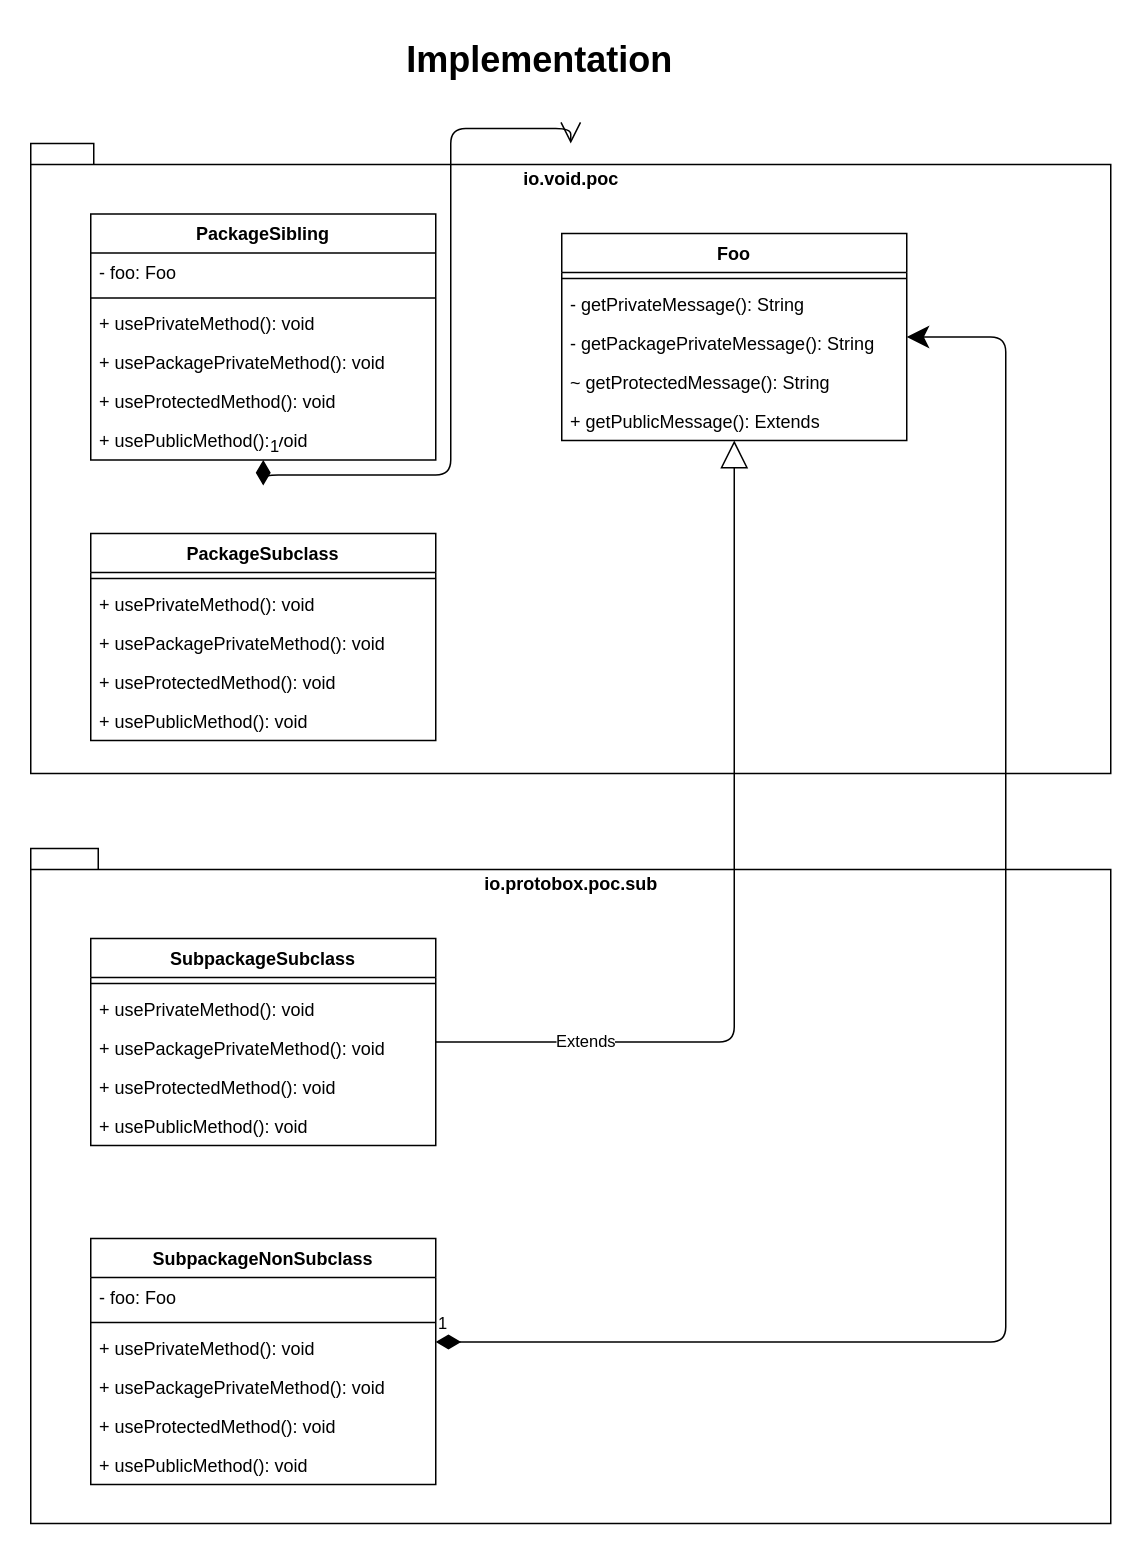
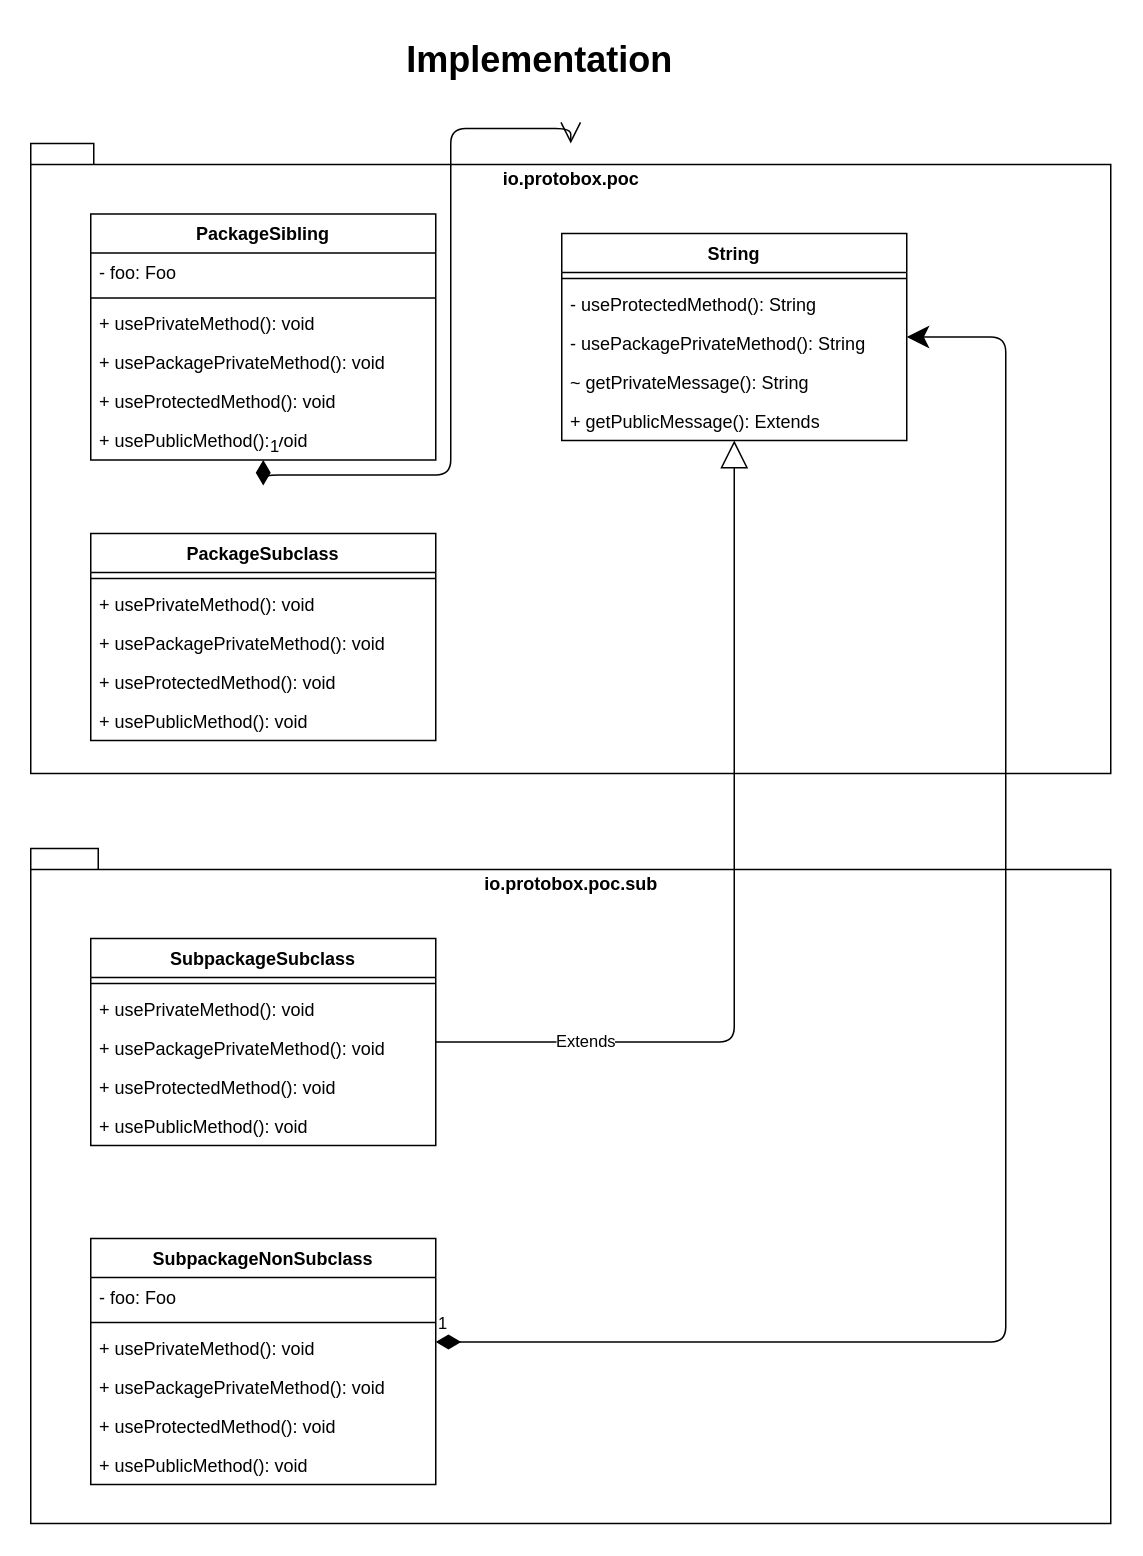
node "io.void.poc": label "io.void.poc" -> "io.protobox.poc"
node "Foo": label "Foo" -> "String"
node "- getPrivateMessage(): String": label "- getPrivateMessage(): String" -> "- useProtectedMethod(): String"
node "- getPackagePrivateMessage(): String": label "- getPackagePrivateMessage(): String" -> "- usePackagePrivateMethod(): String"
node "~ getProtectedMessage(): String": label "~ getProtectedMessage(): String" -> "~ getPrivateMessage(): String"
